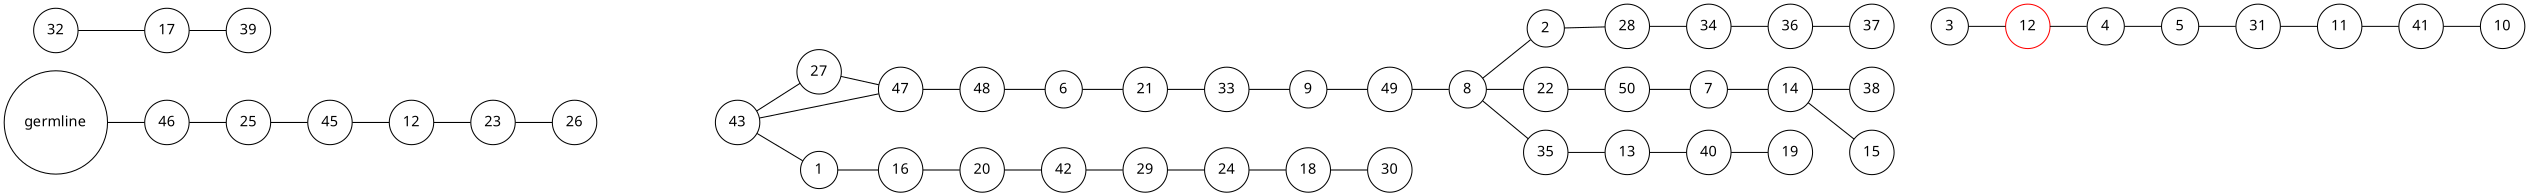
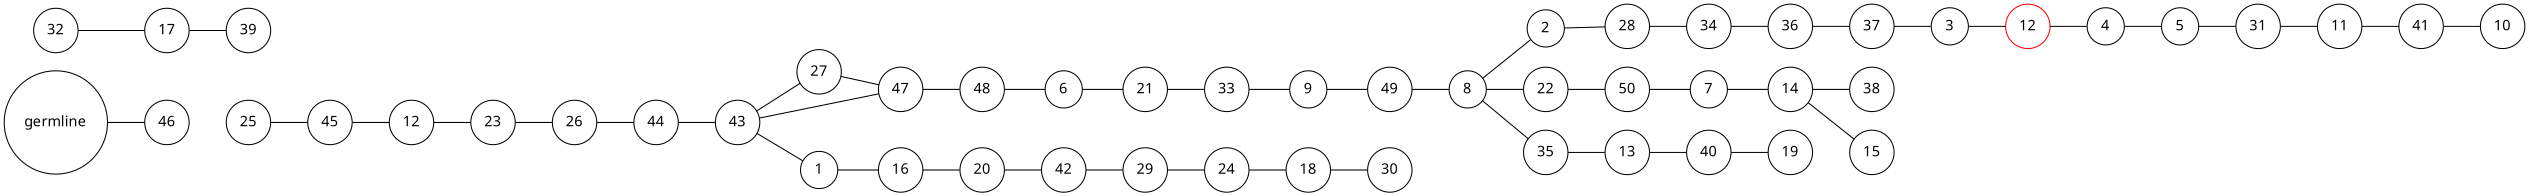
edge "37" -- "3": added
edge "46" -- "25": removed
node "44": added
